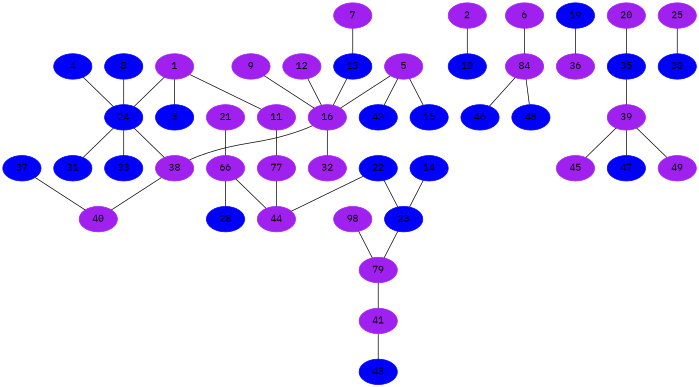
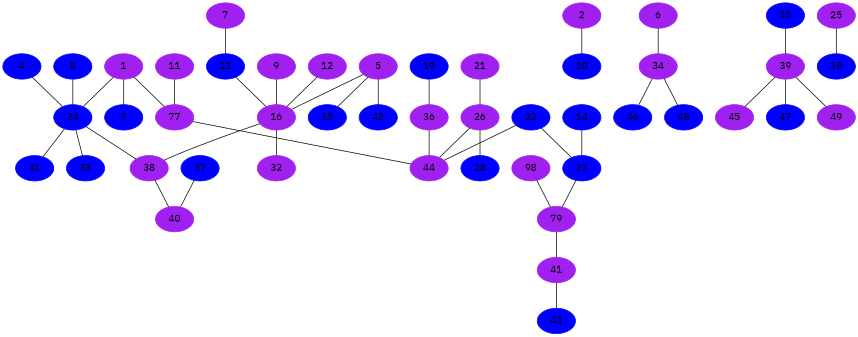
node "20": removed
node "84": label "84" -> "34"
edge "1" -- "11": now "1" -- "77"
edge "36" -- "44": added
node "66": label "66" -> "26"
